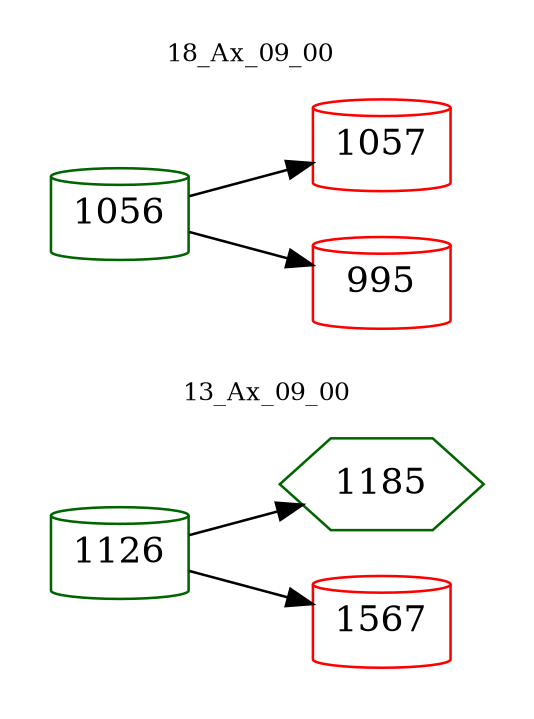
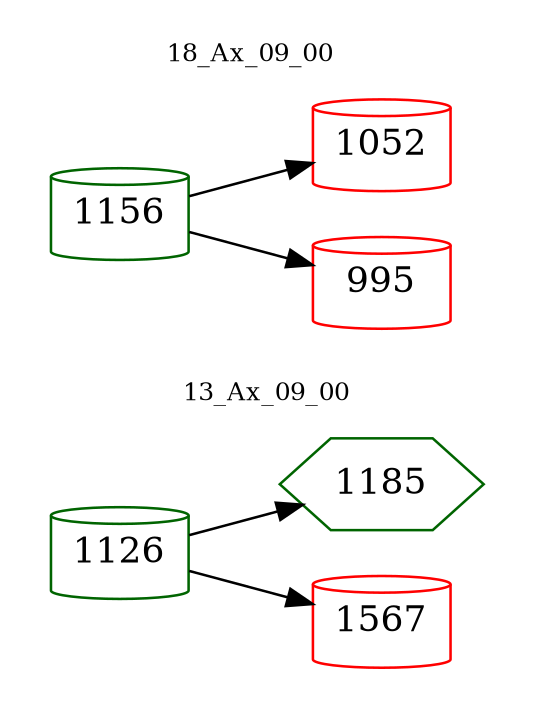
node "1057": label "1057" -> "1052"
node "1056": label "1056" -> "1156"
